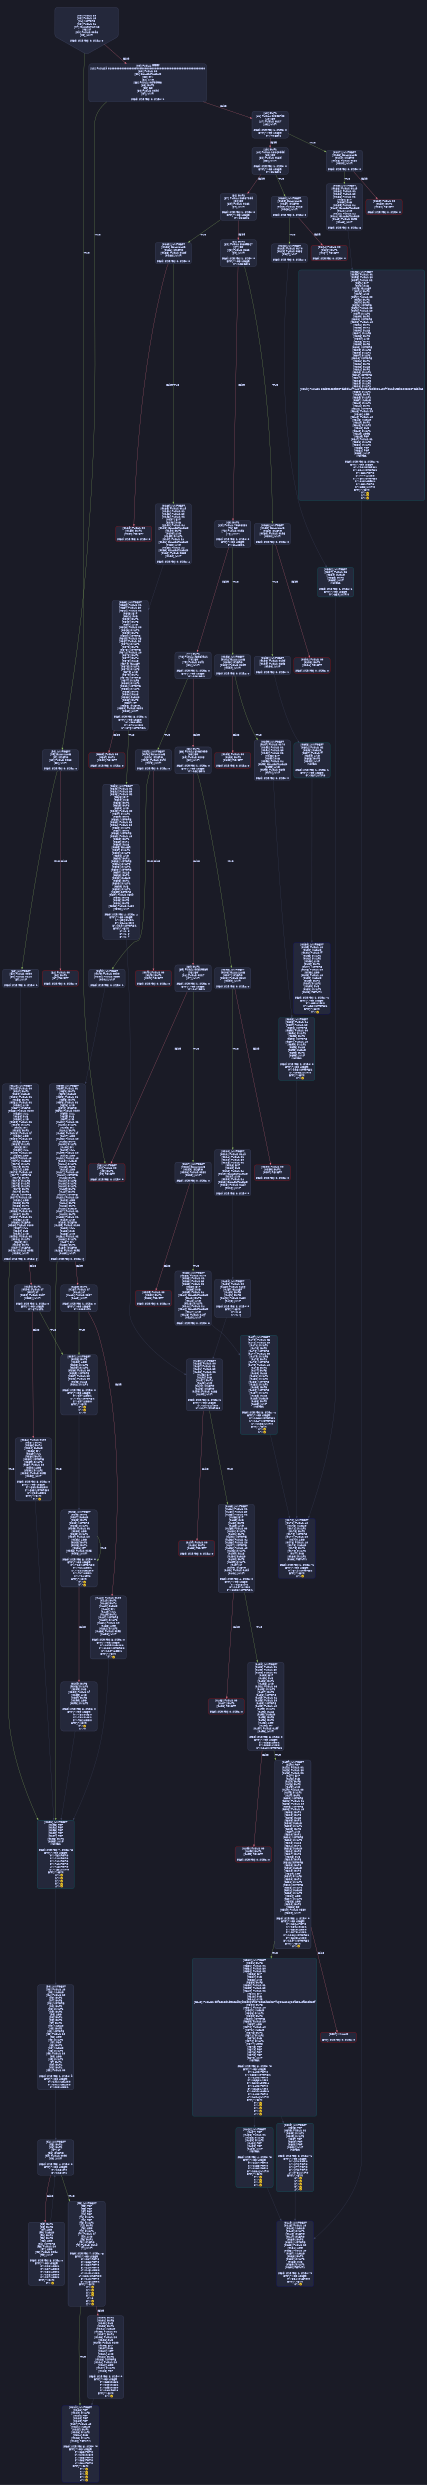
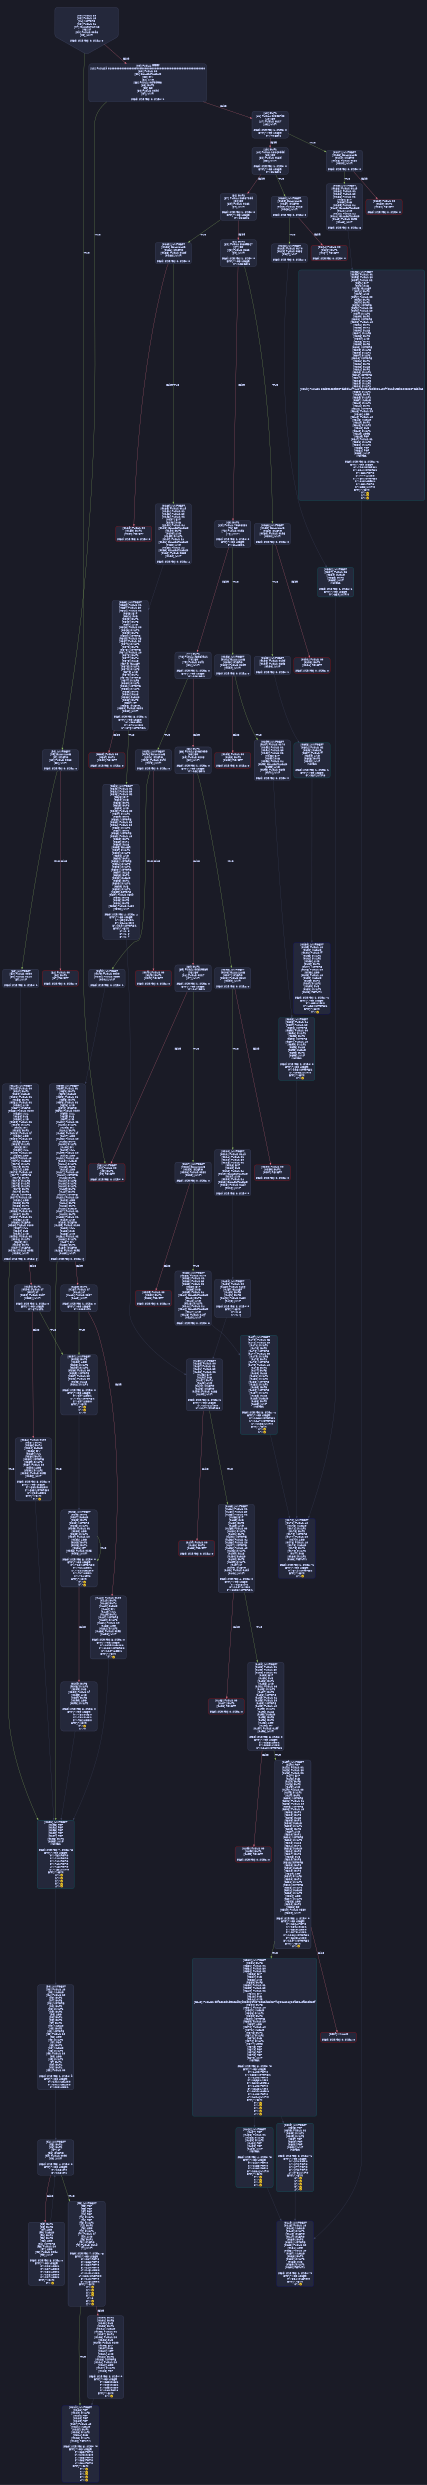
node "[052f] INVALID Entry size req: 0, sizeΔ: 0": label "[052f] INVALID Entry size req: 0, sizeΔ: 0" -> "[052f] INVALID Stack size req: 0, sizeΔ: 0"
